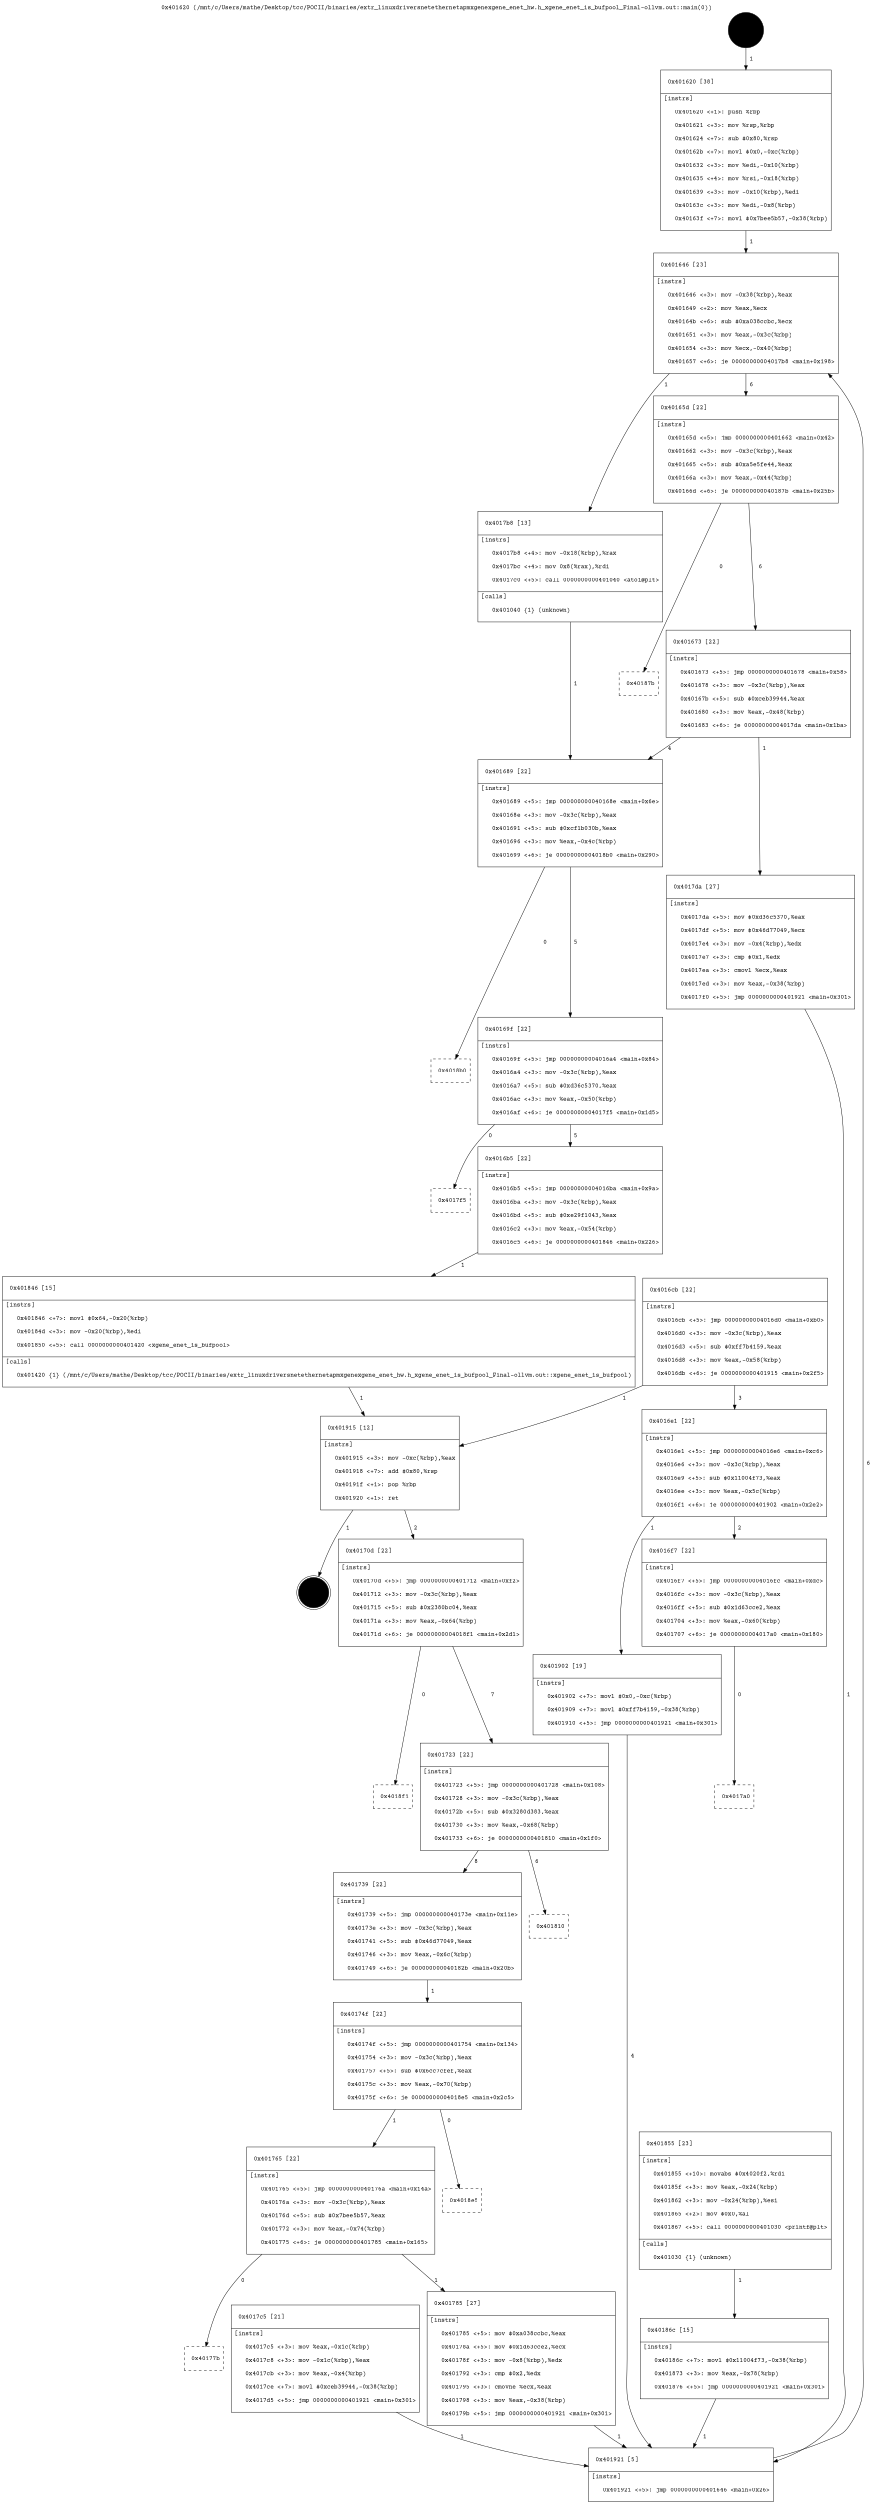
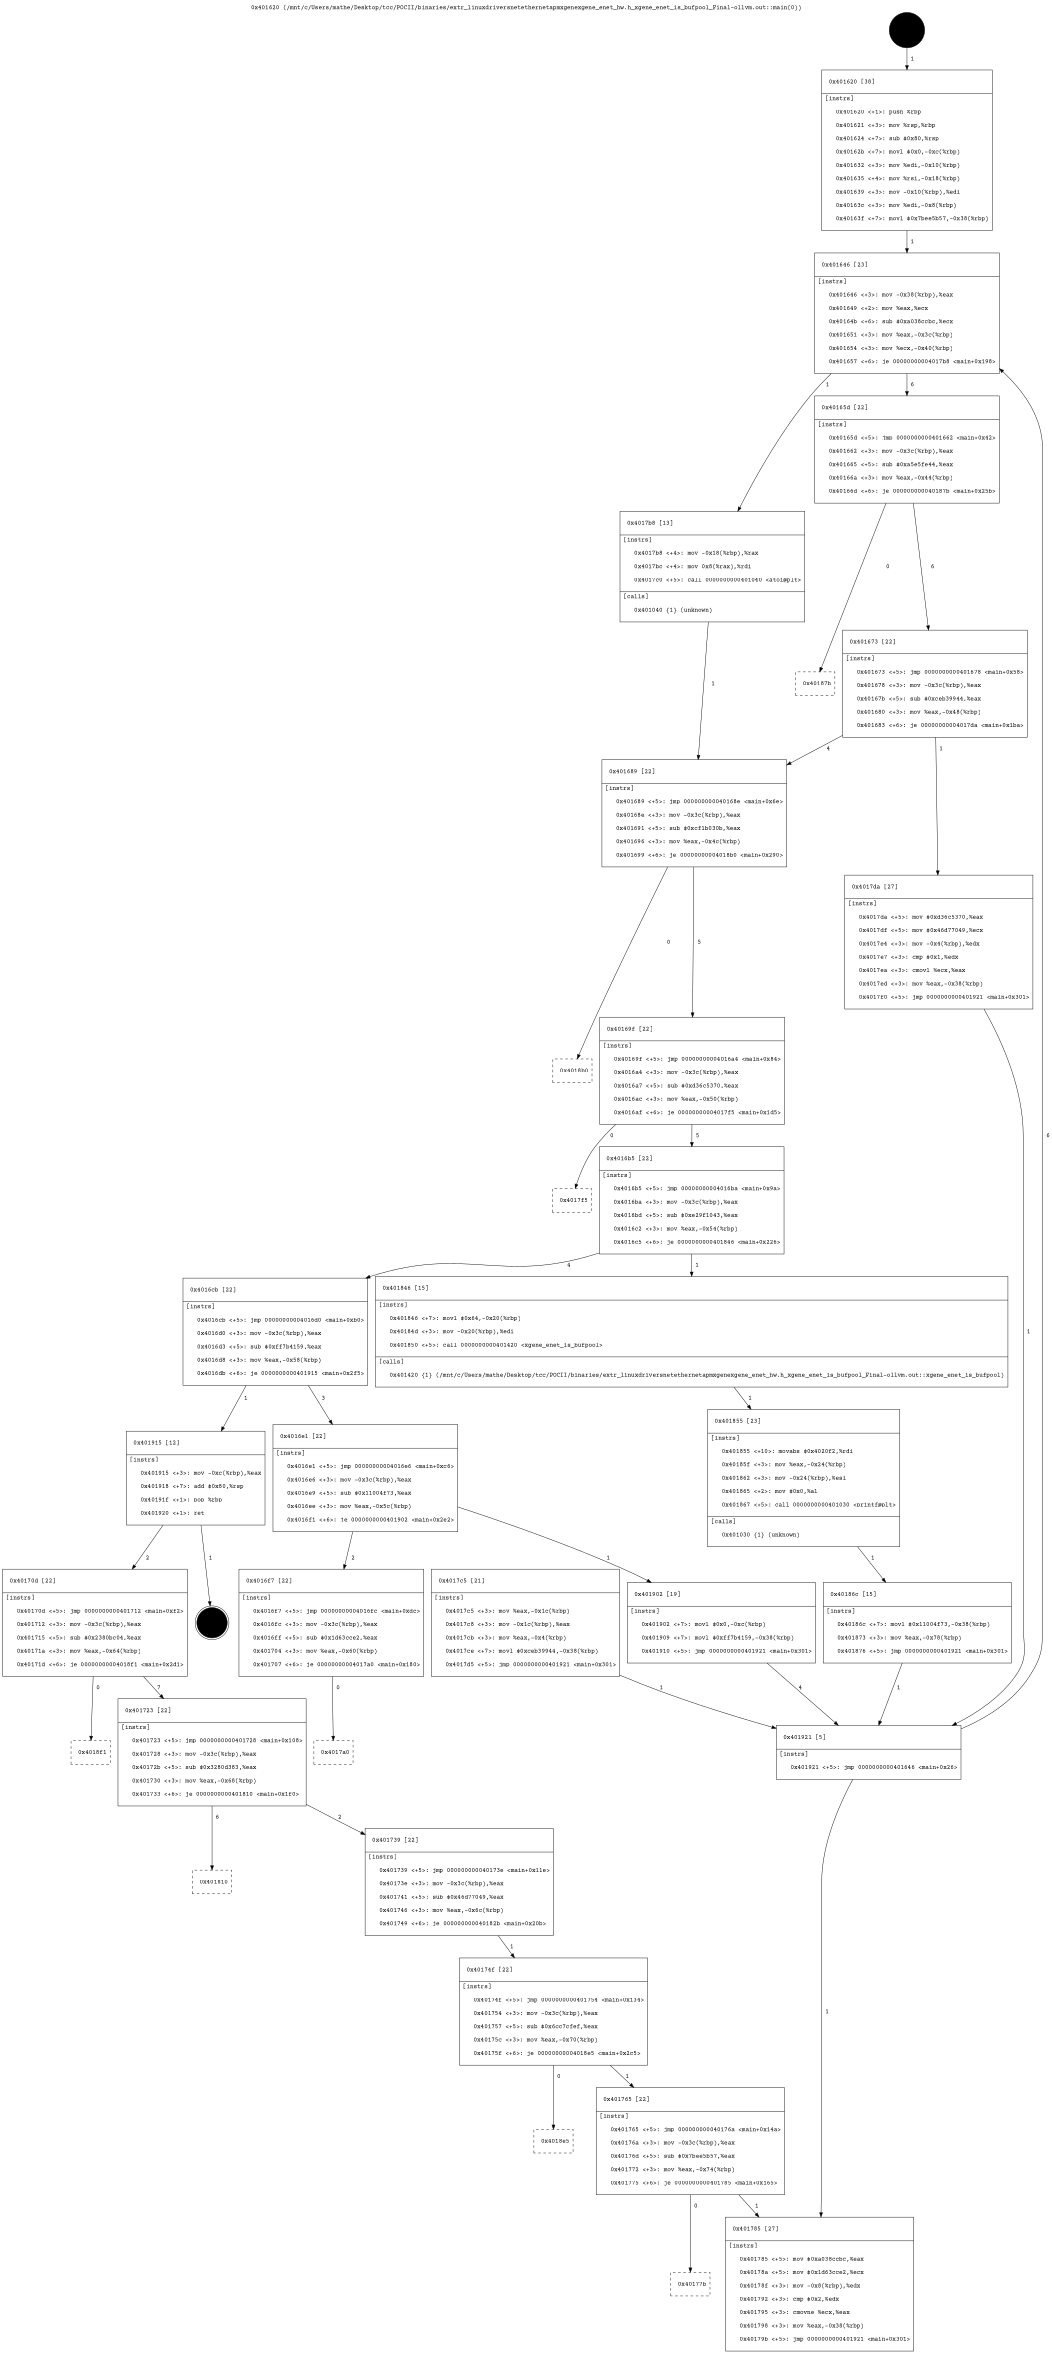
edge "0x4016b5 [22]" -> "0x4016cb [22]": added, label "4"
edge "0x401846 [15]" -> "0x401915 [12]": now "0x401846 [15]" -> "0x401855 [23]"
edge "0x401723 [22]" -> "0x401739 [22]": label " 8" -> " 2"
edge "0x401785 [27]" -> "0x401921 [5]": reversed
